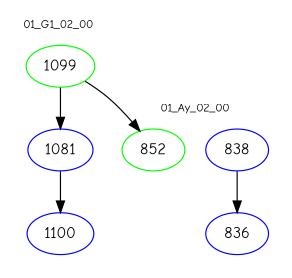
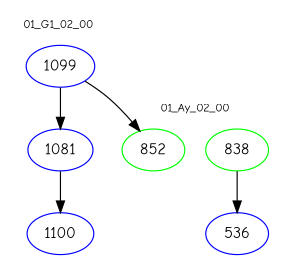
node "1099": color green -> blue
node "838": color blue -> green
node "836": label "836" -> "536"
